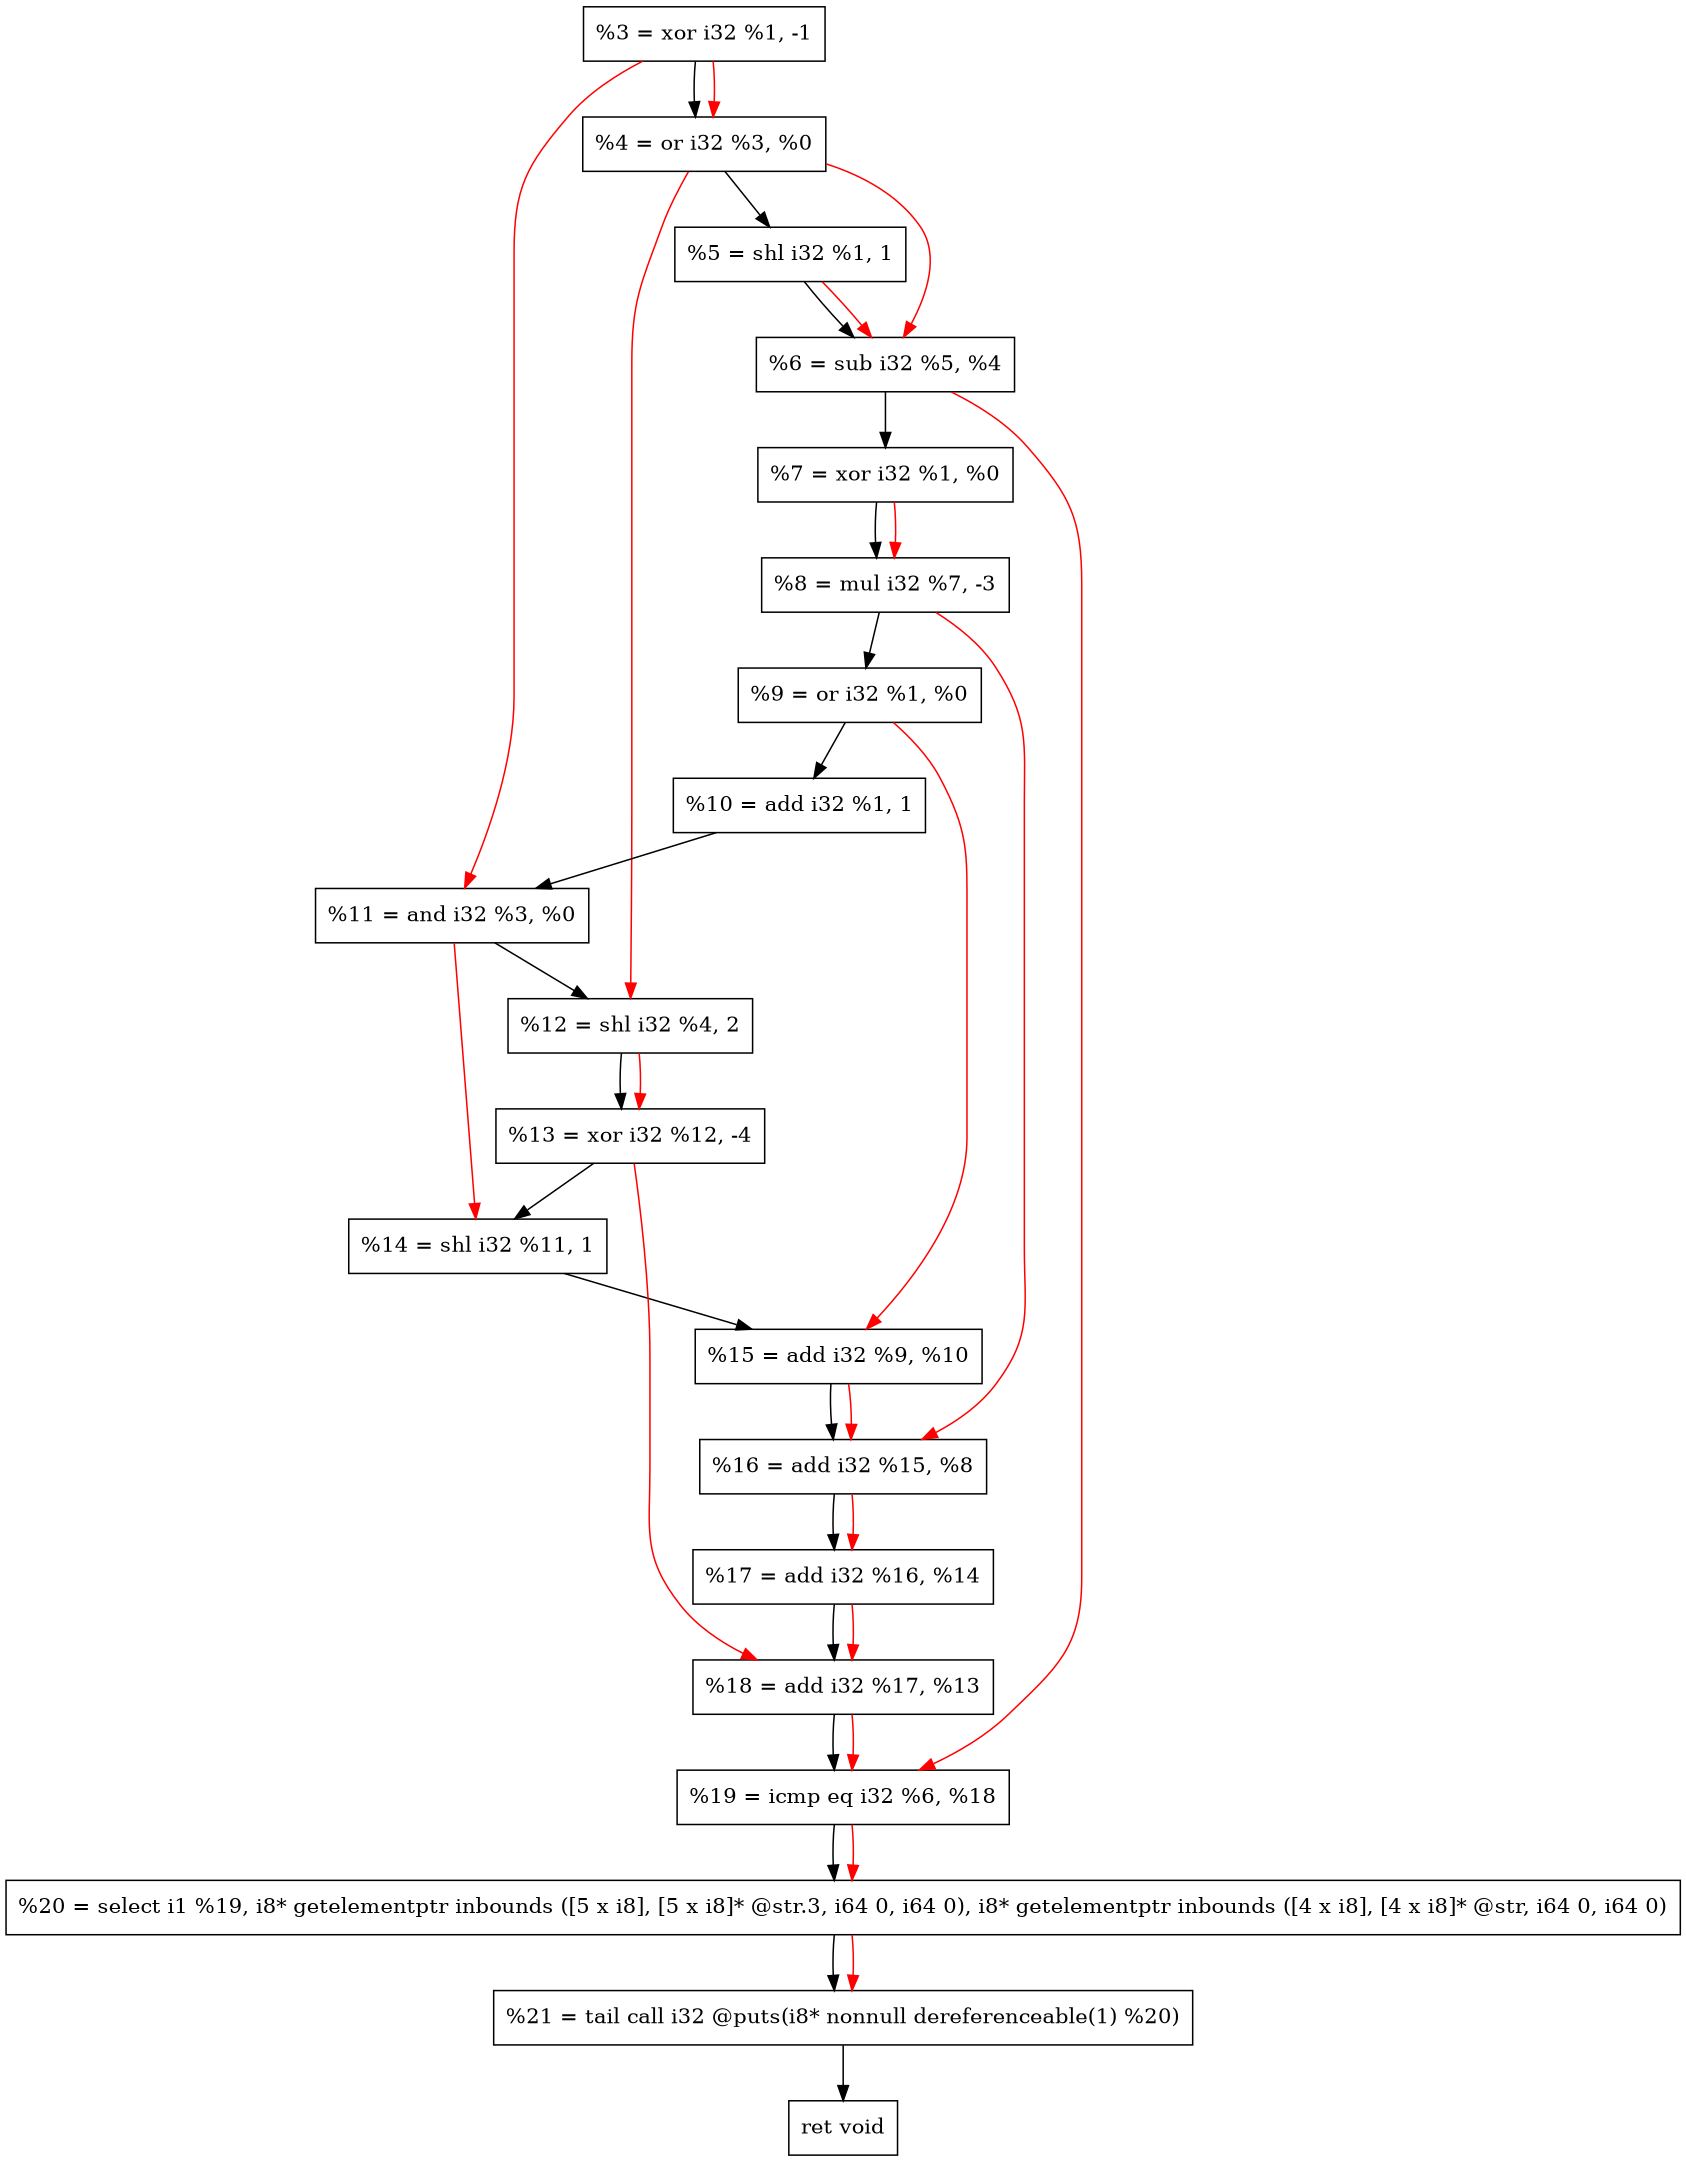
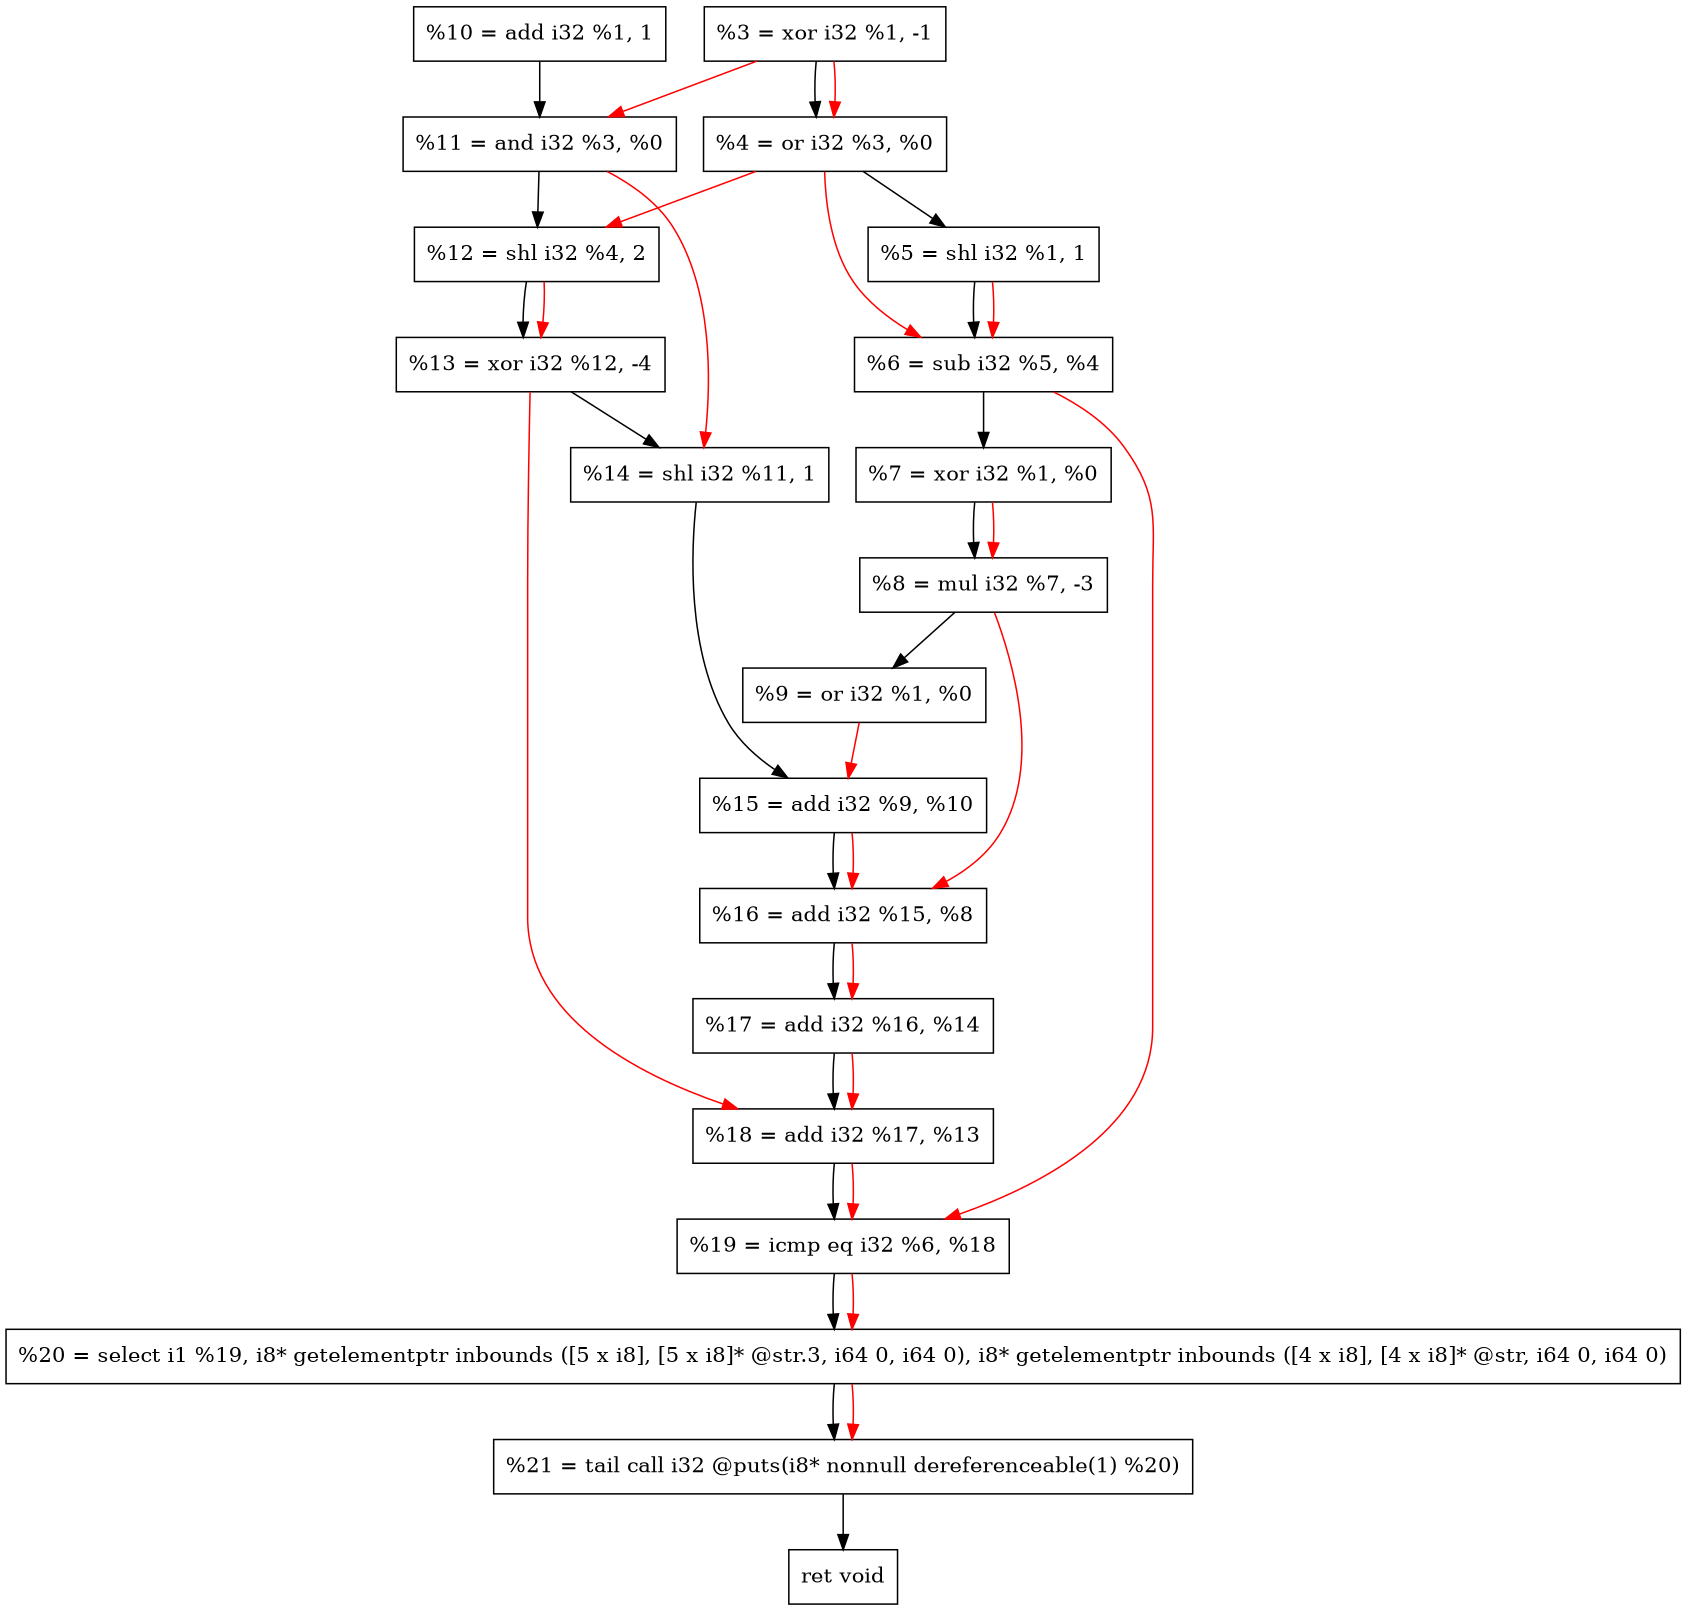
edge "%9 = or i32 %1, %0" -> "%10 = add i32 %1, 1": removed
